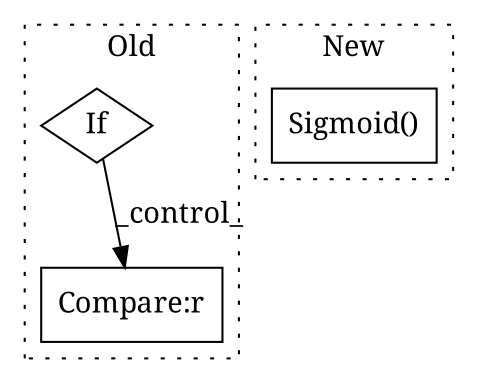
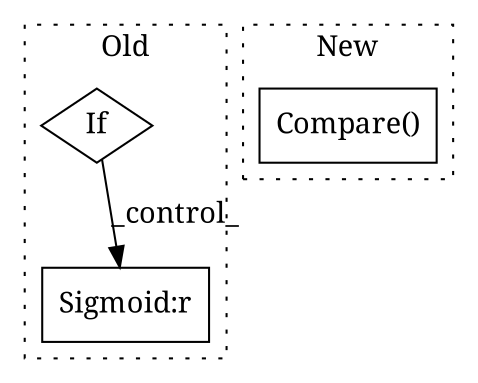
node "Sigmoid()": label "Sigmoid()" -> "Compare()"
node "Compare:r": label "Compare:r" -> "Sigmoid:r"
